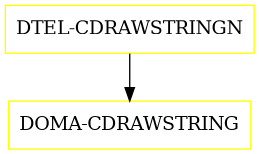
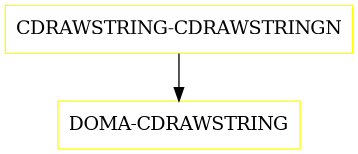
node "DTEL-CDRAWSTRINGN": label "DTEL-CDRAWSTRINGN" -> "CDRAWSTRING-CDRAWSTRINGN"
